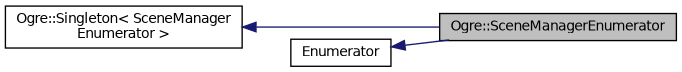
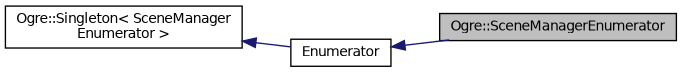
edge "Ogre::SceneManagerEnumerator" -> "Ogre::Singleton< SceneManager Enumerator >": now "Enumerator" -> "Ogre::Singleton< SceneManager Enumerator >"
